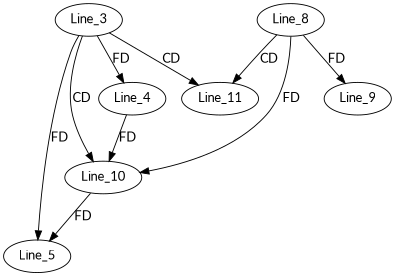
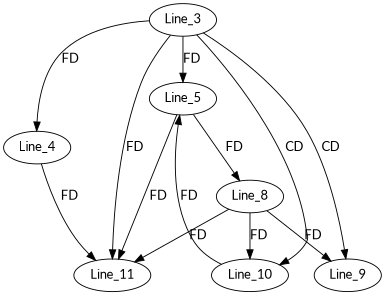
edge "Line_3" -> "Line_11": label "CD" -> "FD"
edge "Line_8" -> "Line_11": label "CD" -> "FD"
edge "Line_3" -> "Line_9": added, label "CD"
edge "Line_4" -> "Line_10": now "Line_4" -> "Line_11"
edge "Line_5" -> "Line_8": added, label "FD"
edge "Line_5" -> "Line_11": added, label "FD"
